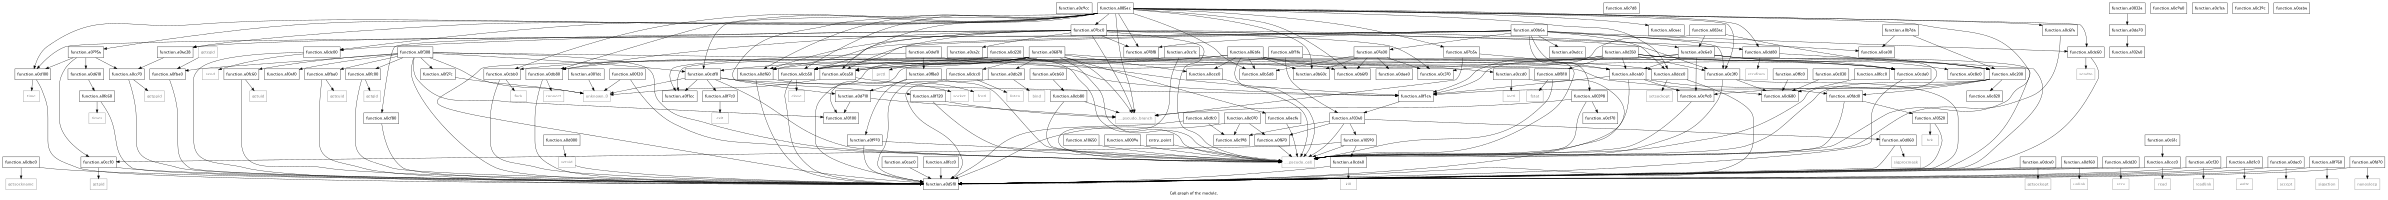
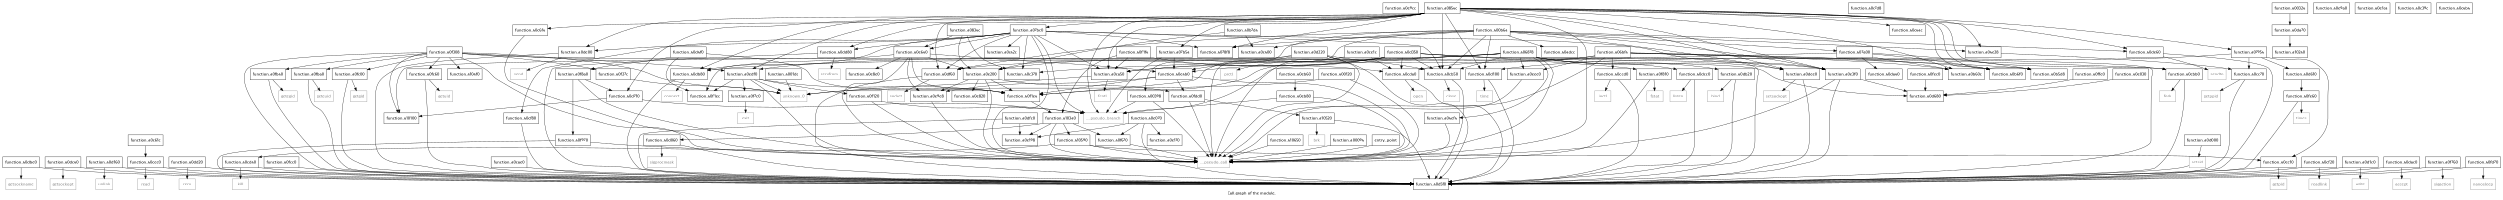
edge "getegid" -> "function_40fb40": reversed
node "open": added
edge "function_400398" -> "function_40e170": now "function_40e070" -> "function_40e170"
